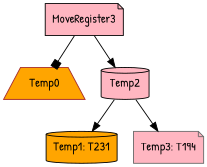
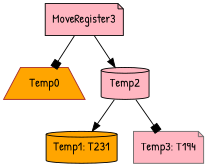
edge "Temp2" -> "Temp3: T194": arrowhead normal -> box
